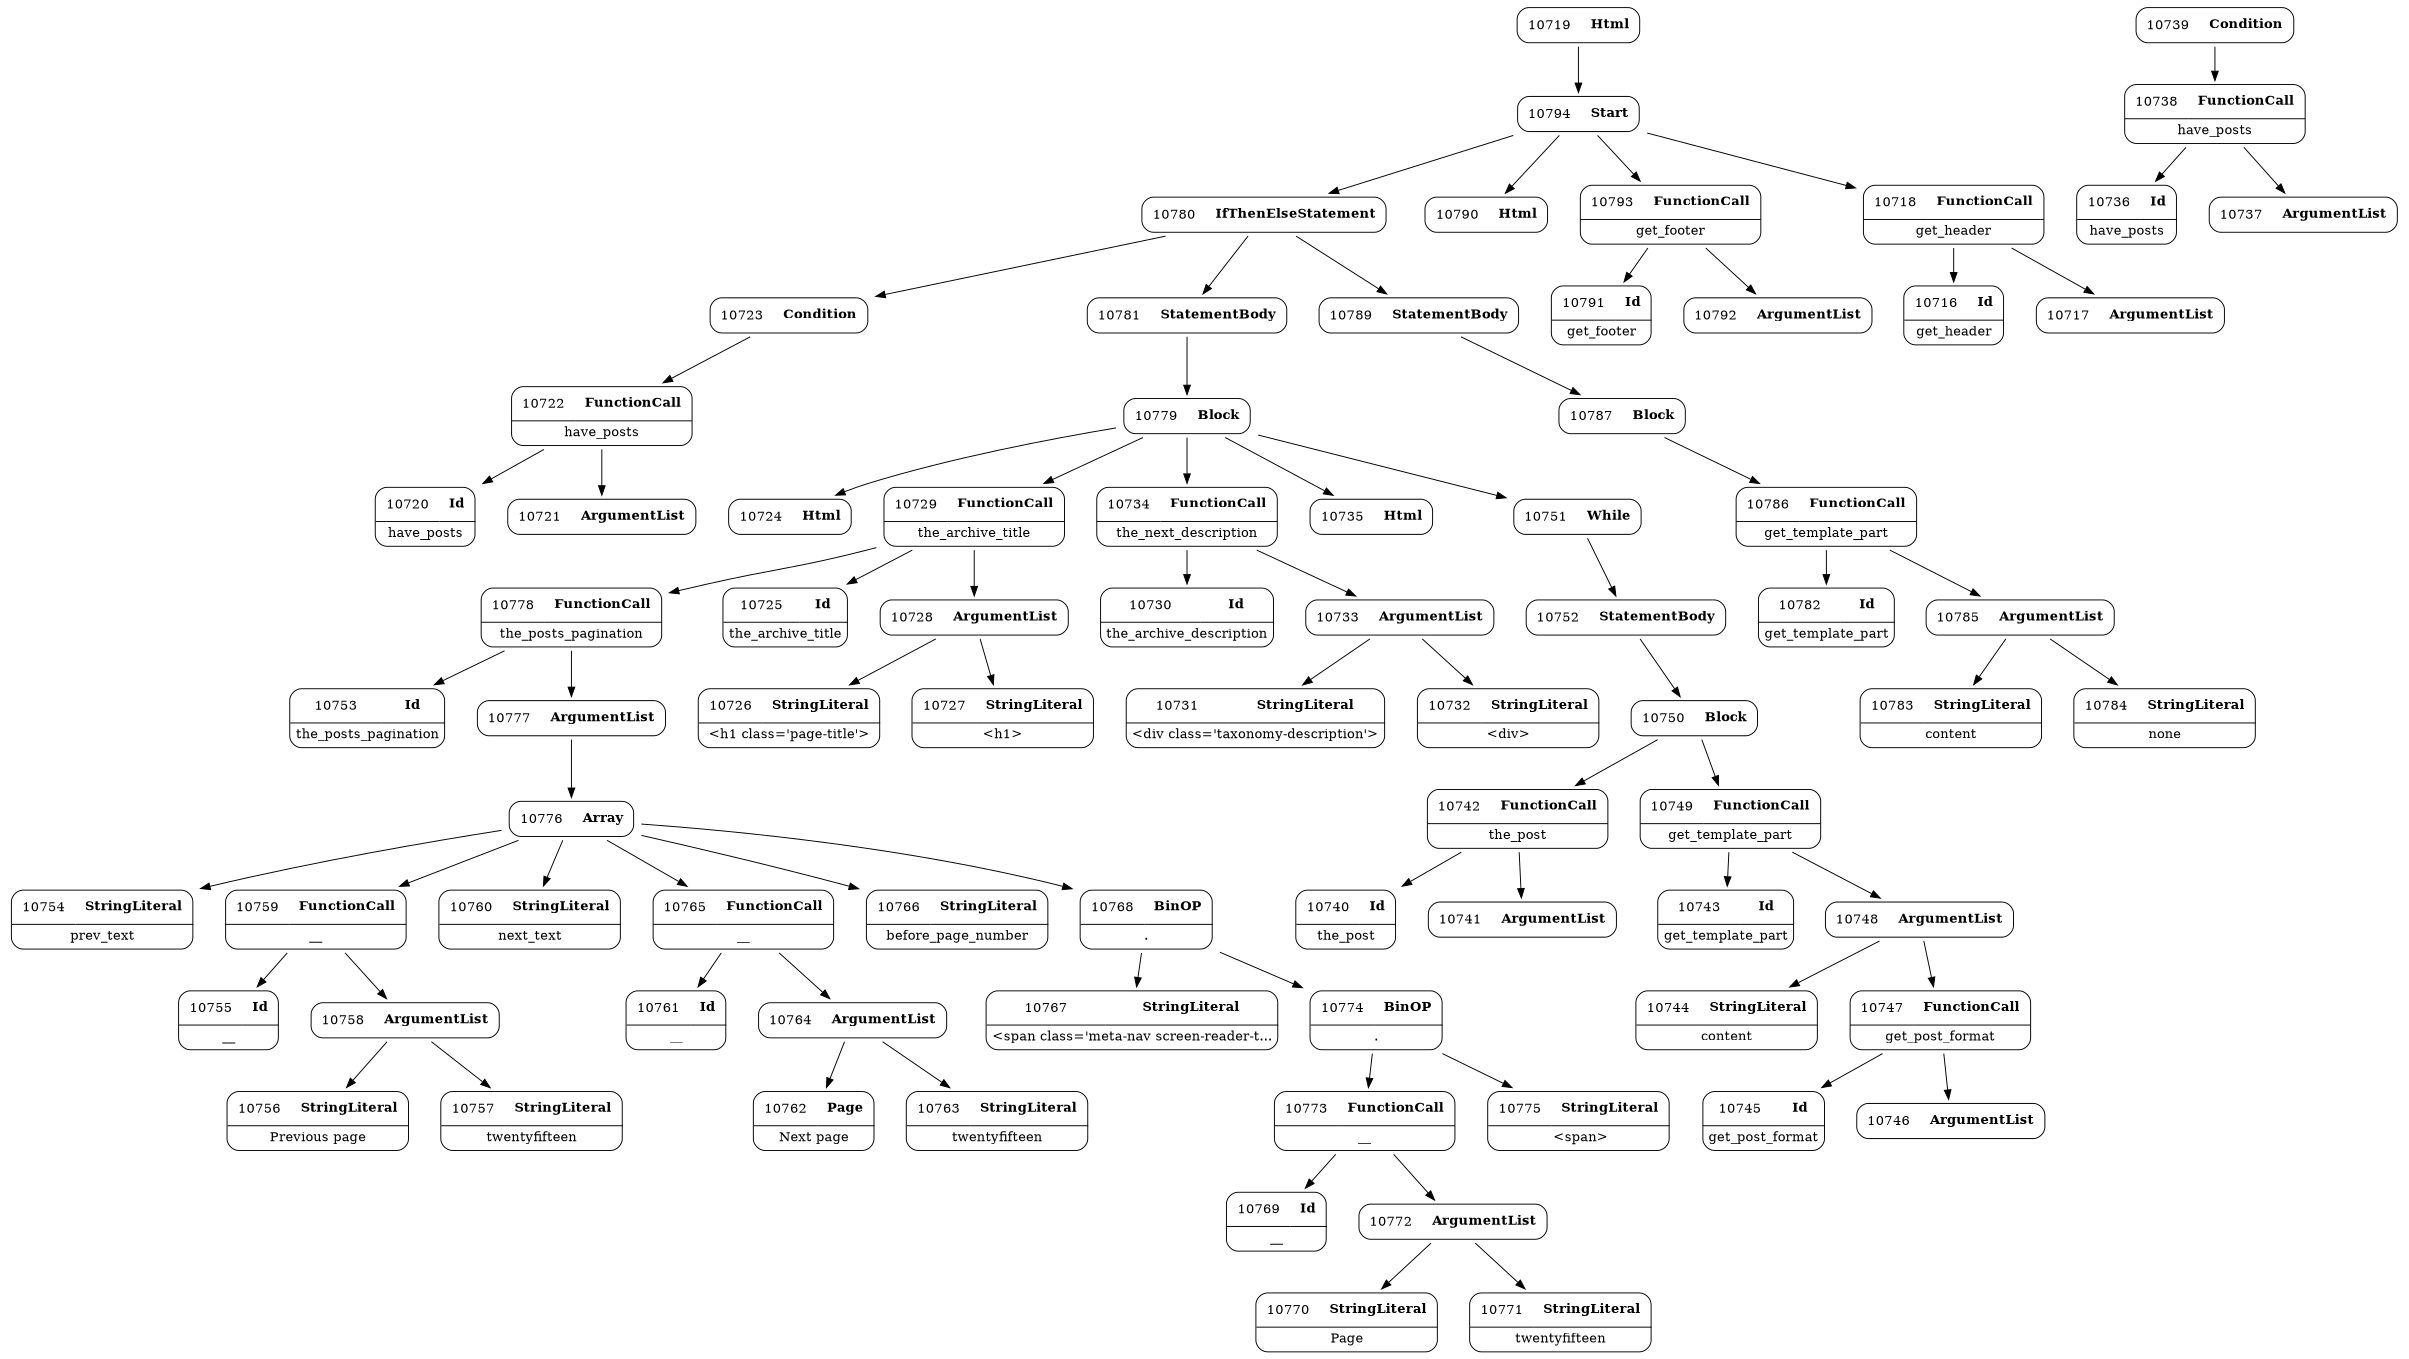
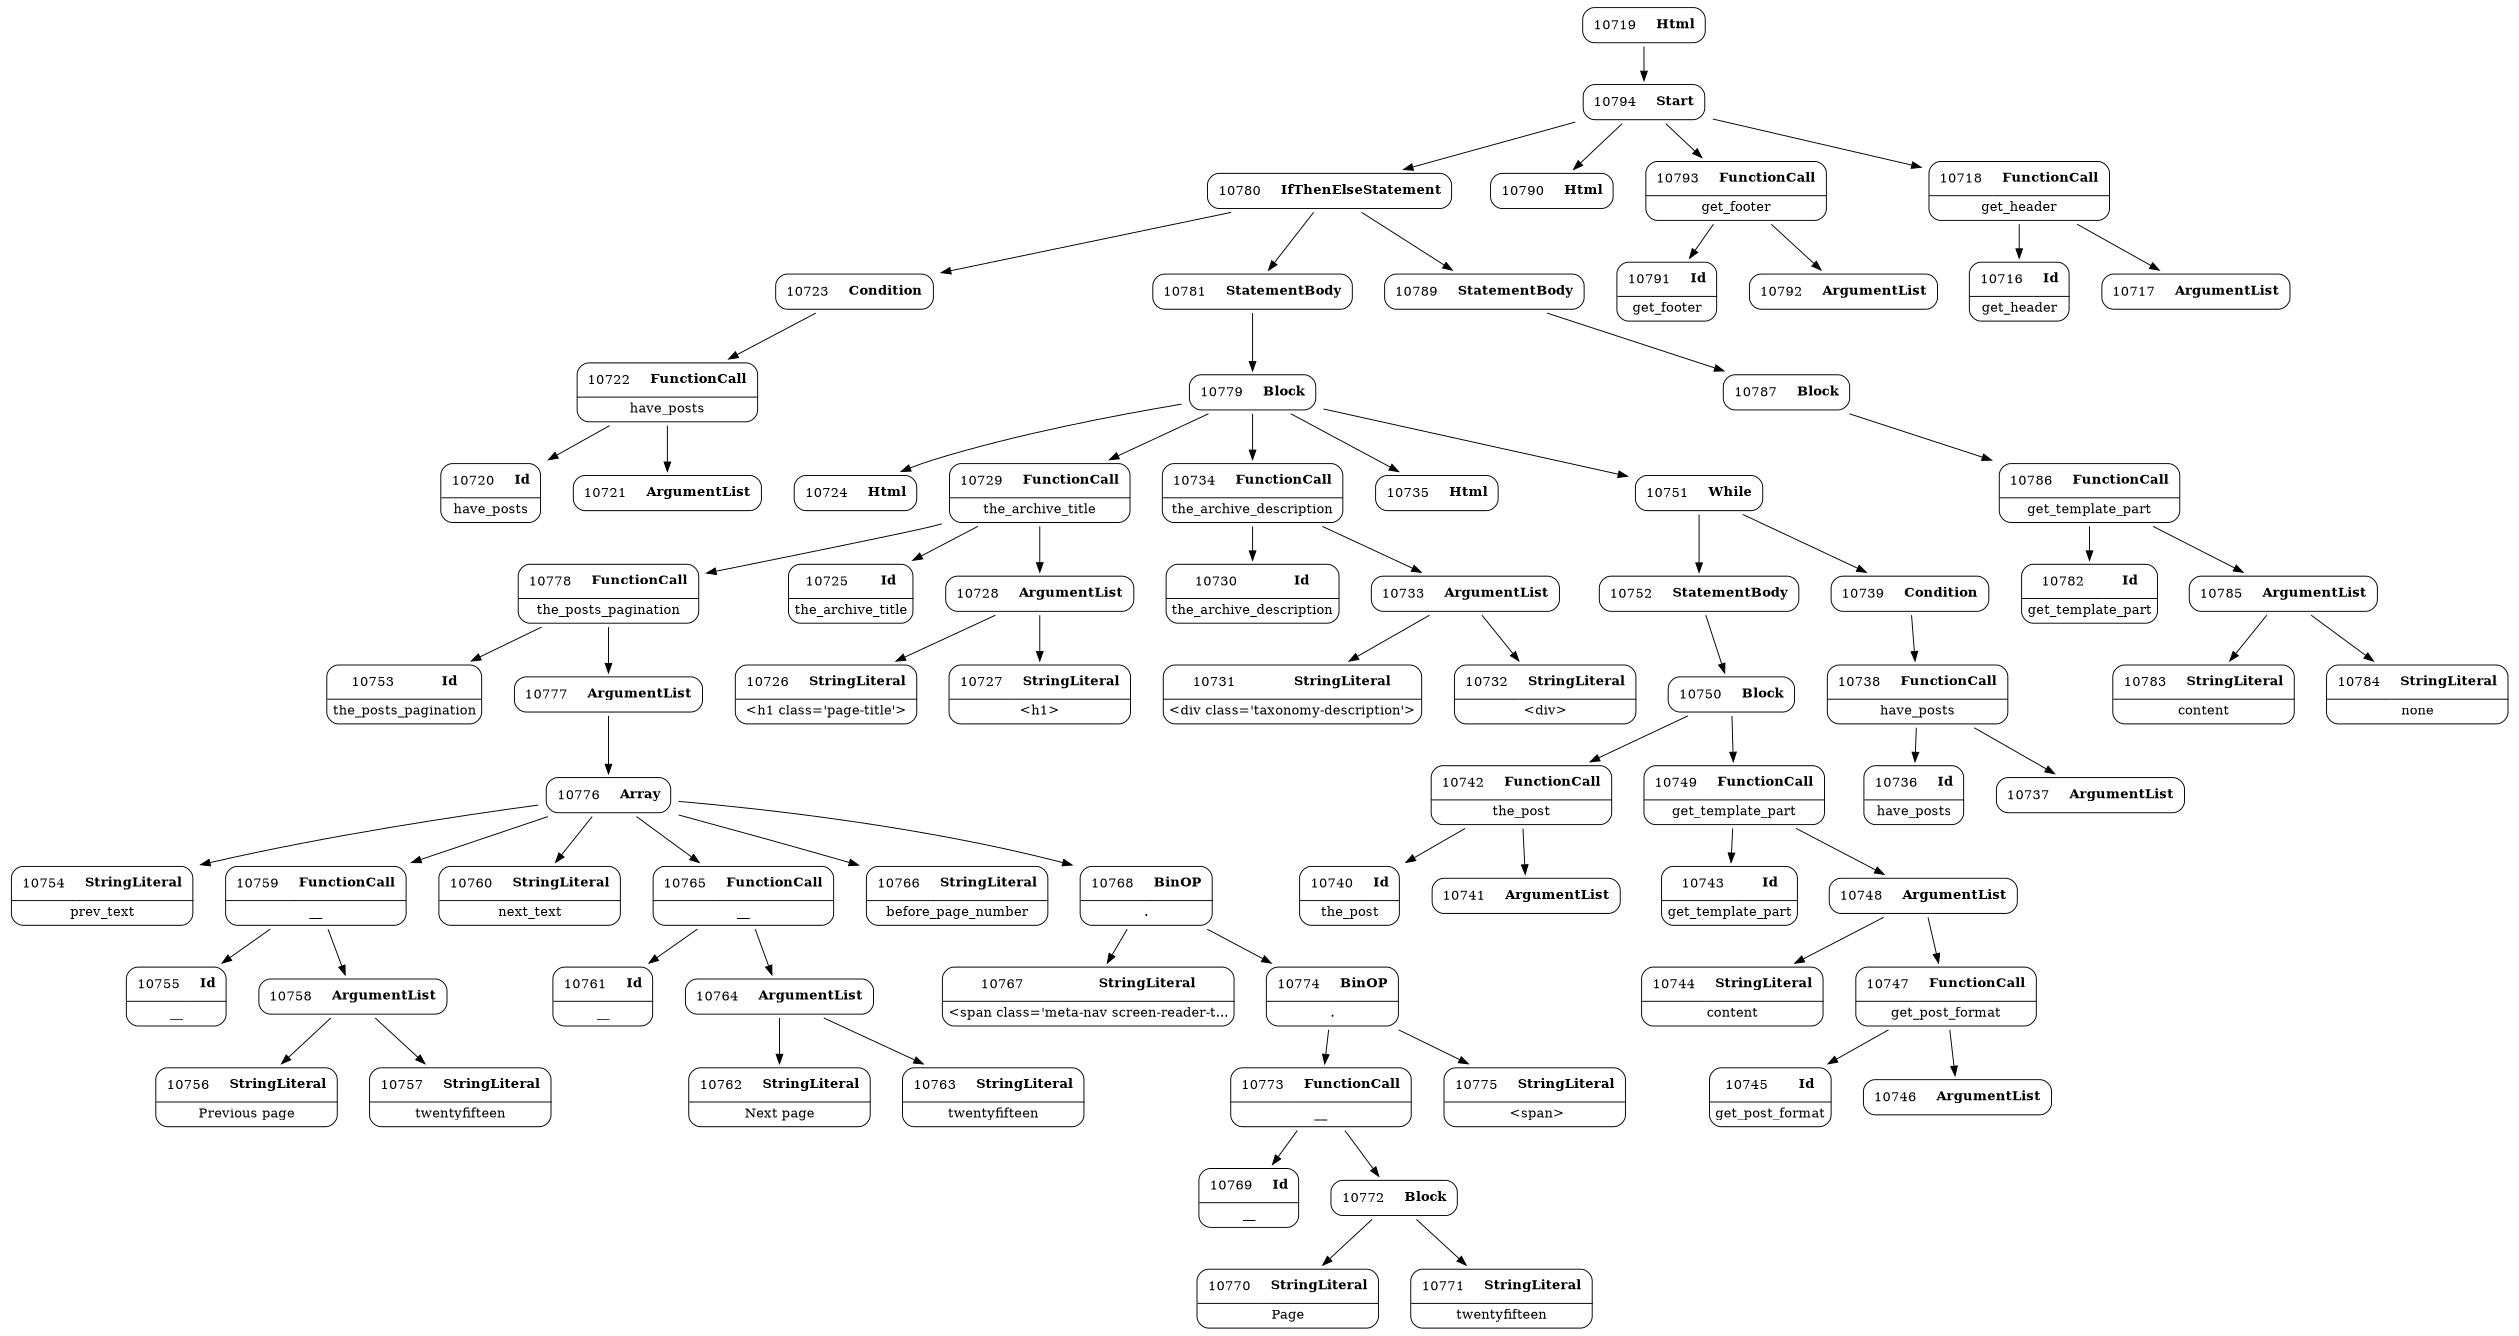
node "10734": text "the_next_description" -> "the_archive_description"
edge "10751" -> "10739": added
node "10762": text "Page" -> "StringLiteral"
node "10772": text "ArgumentList" -> "Block"
